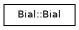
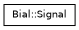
node "Bial::Bial": label "Bial::Bial" -> "Bial::Signal"
